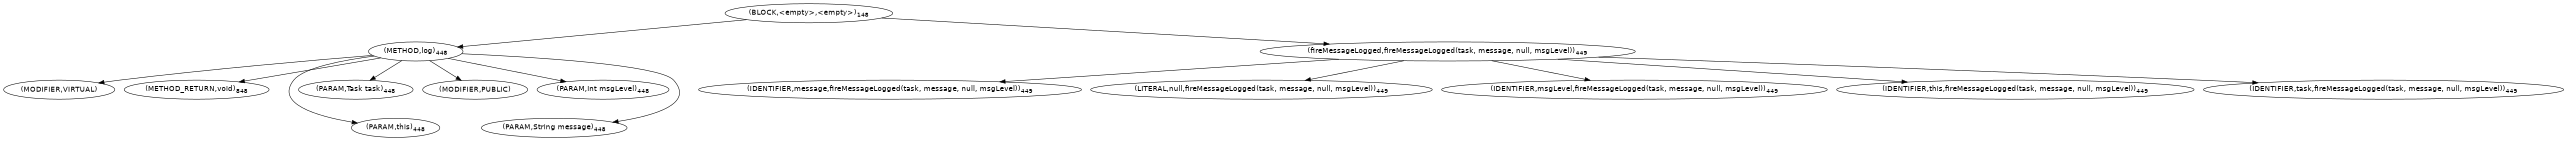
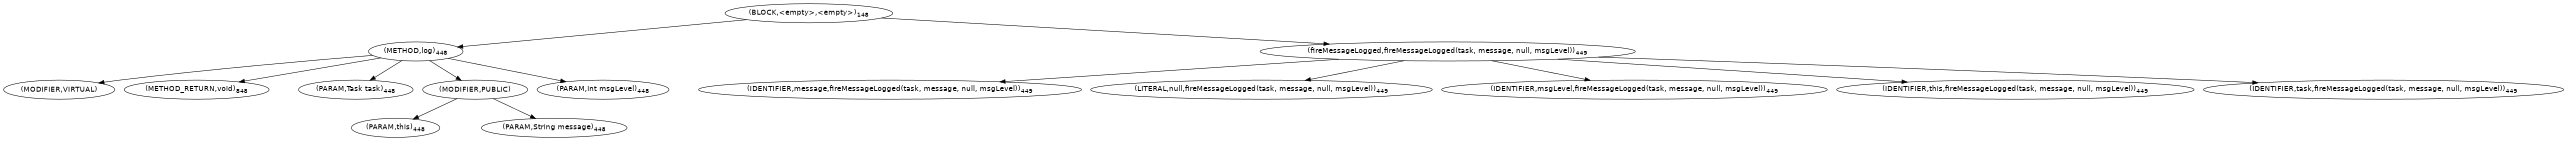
edge "(METHOD,log)" -> "(PARAM,String message)": now "(MODIFIER,PUBLIC)" -> "(PARAM,String message)"
edge "(METHOD,log)" -> "(PARAM,this)": now "(MODIFIER,PUBLIC)" -> "(PARAM,this)"
